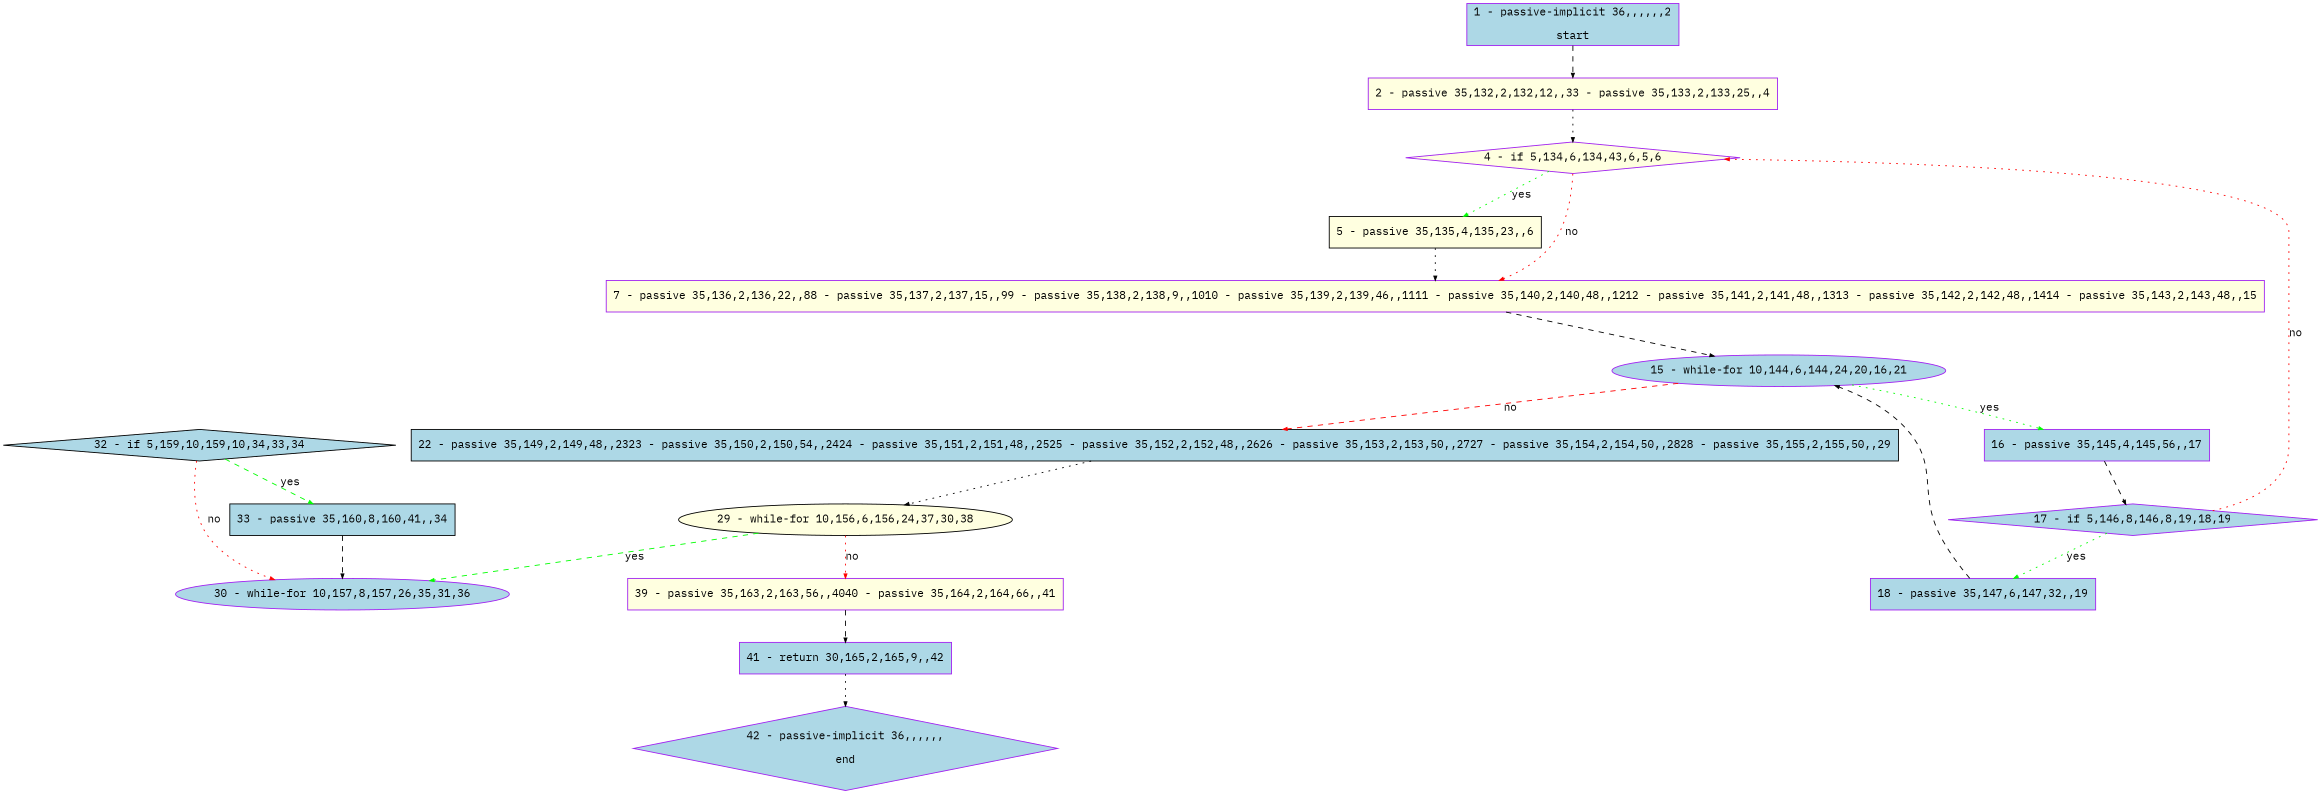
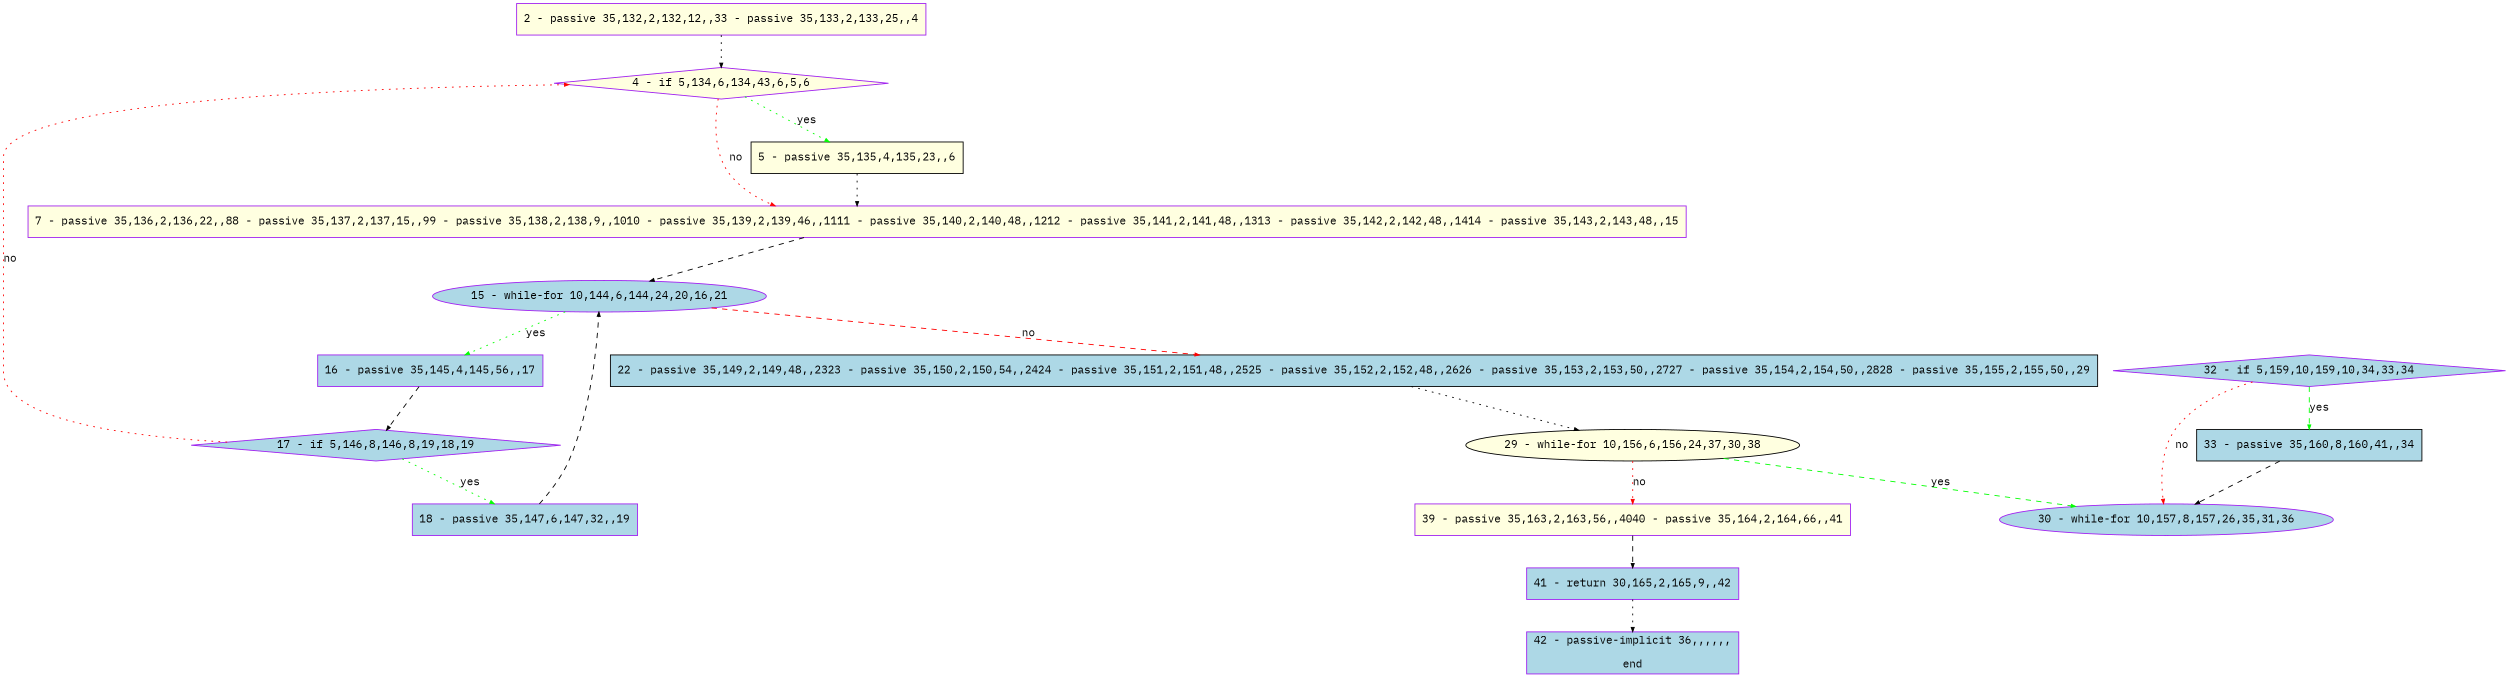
node "1 - passive-implicit 36,,,,,,2 start": removed
node "32 - if 5,159,10,159,10,34,33,34": color black -> purple
node "42 - passive-implicit 36,,,,,, end": shape diamond -> box
